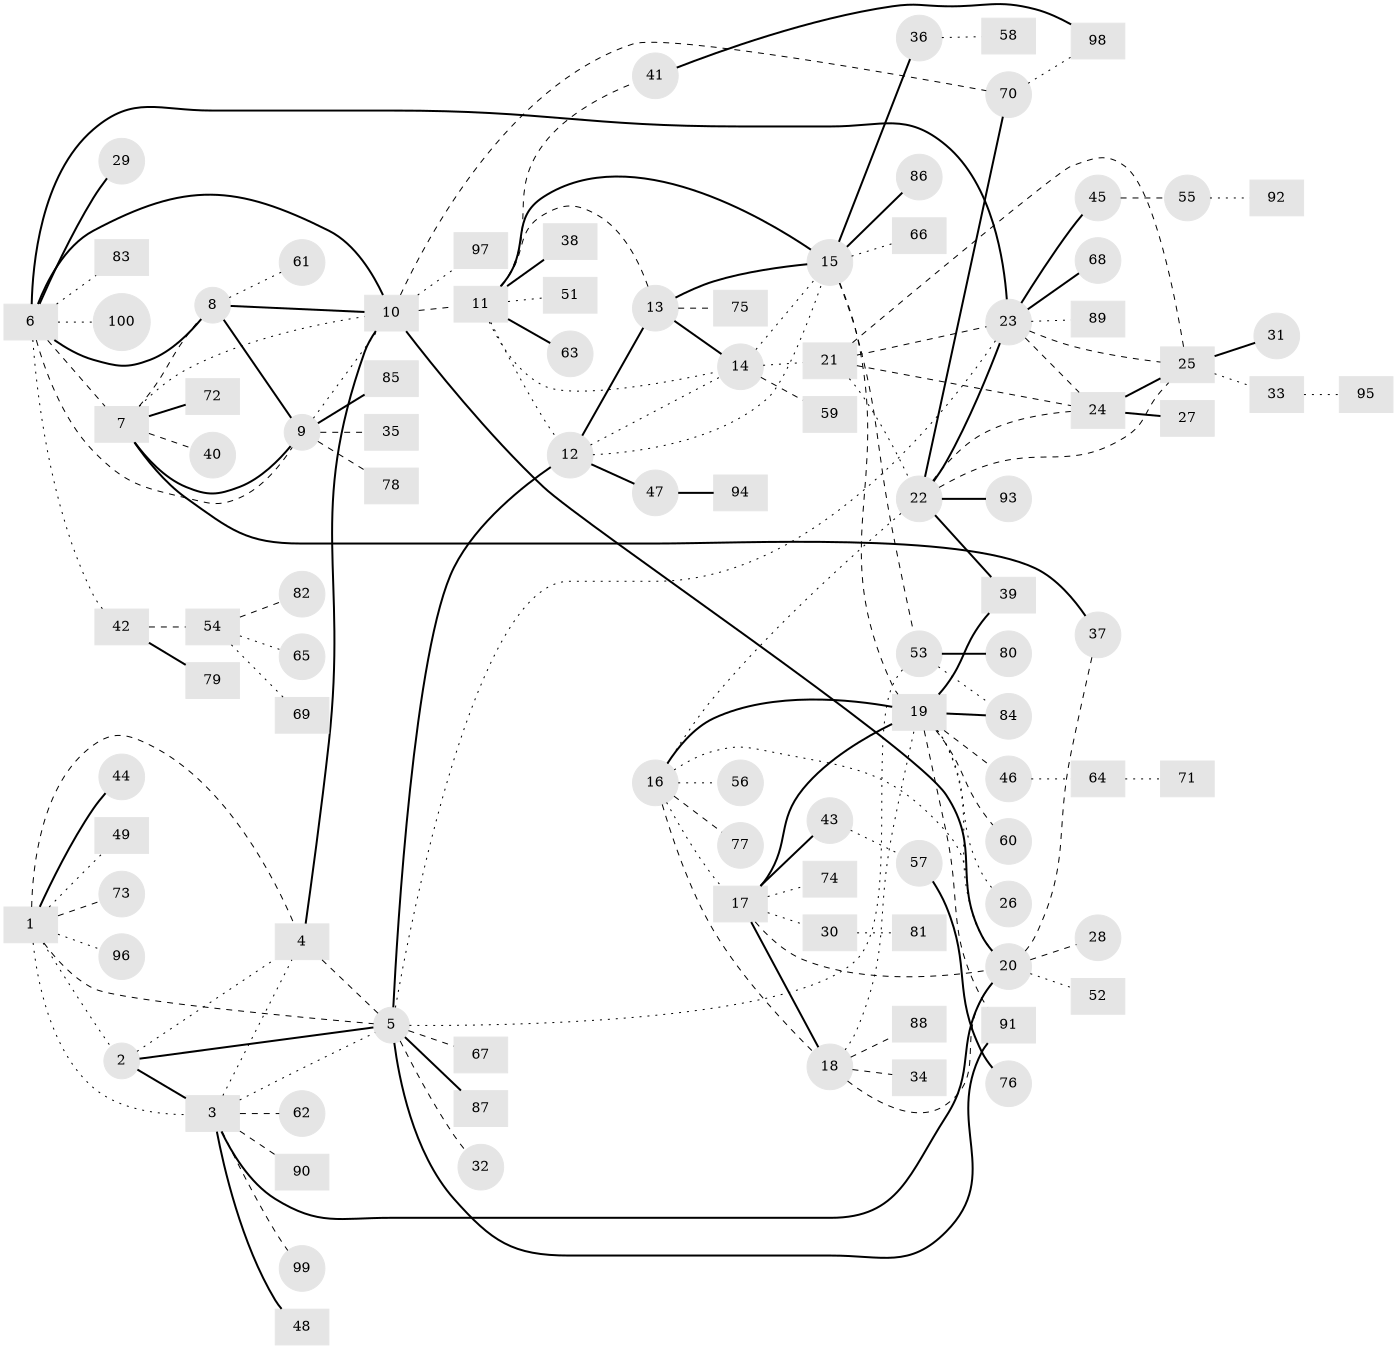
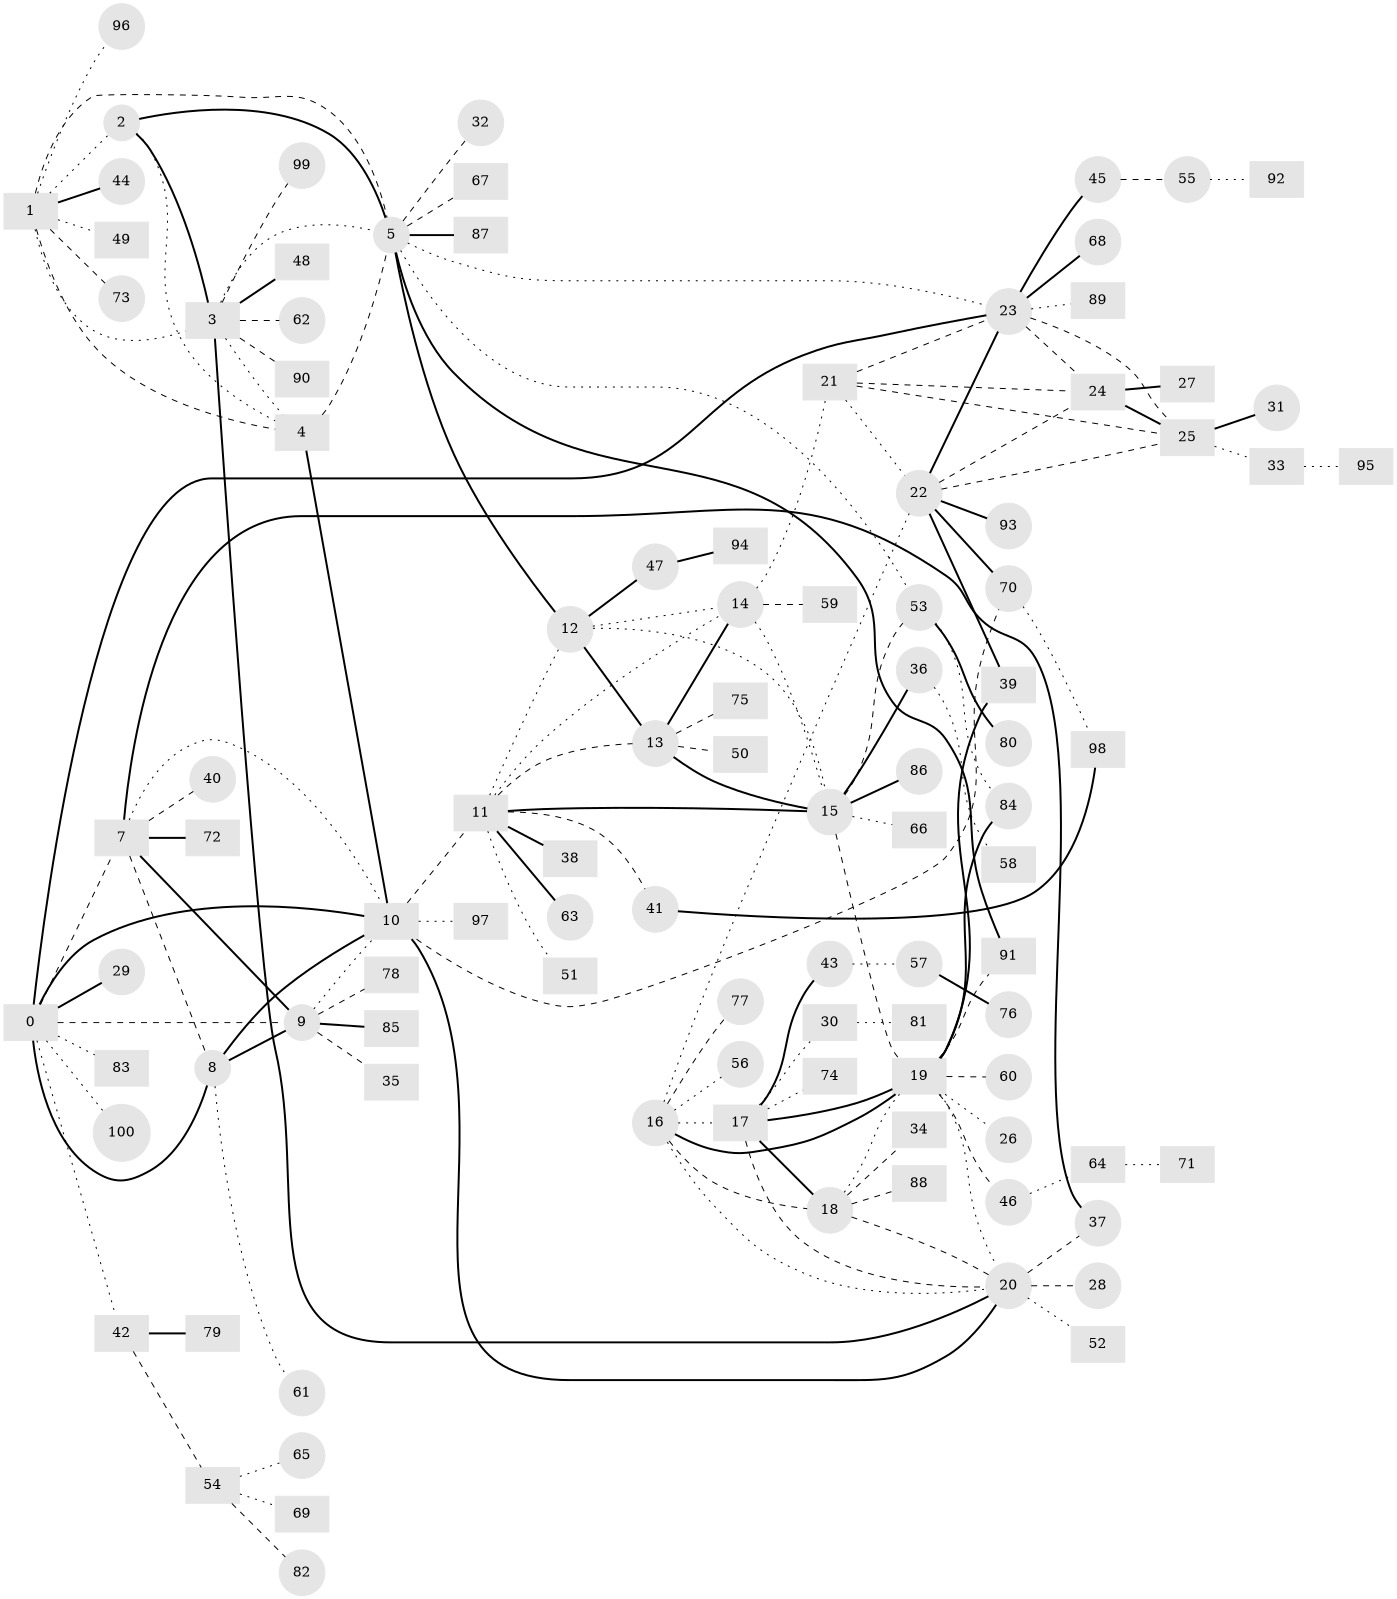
node "6": label "6" -> "0"
node "50": added
